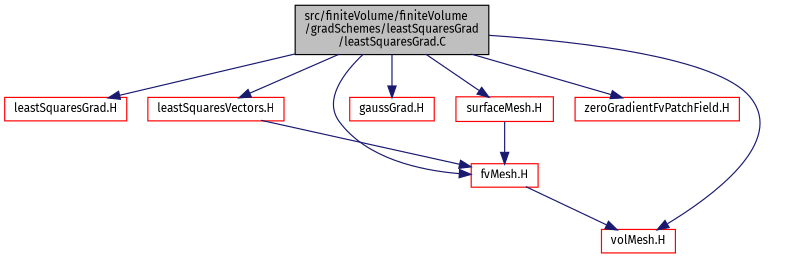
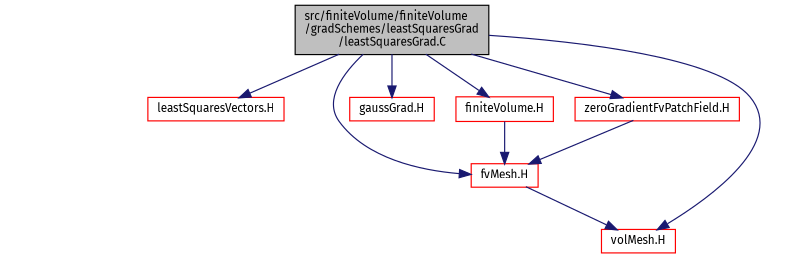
node "leastSquaresGrad.H": removed
node "surfaceMesh.H": label "surfaceMesh.H" -> "finiteVolume.H"
edge "leastSquaresVectors.H" -> "fvMesh.H": now "zeroGradientFvPatchField.H" -> "fvMesh.H"
